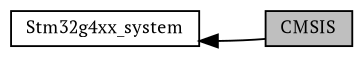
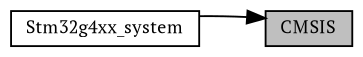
edge "CMSIS" -> "Stm32g4xx_system": reversed
